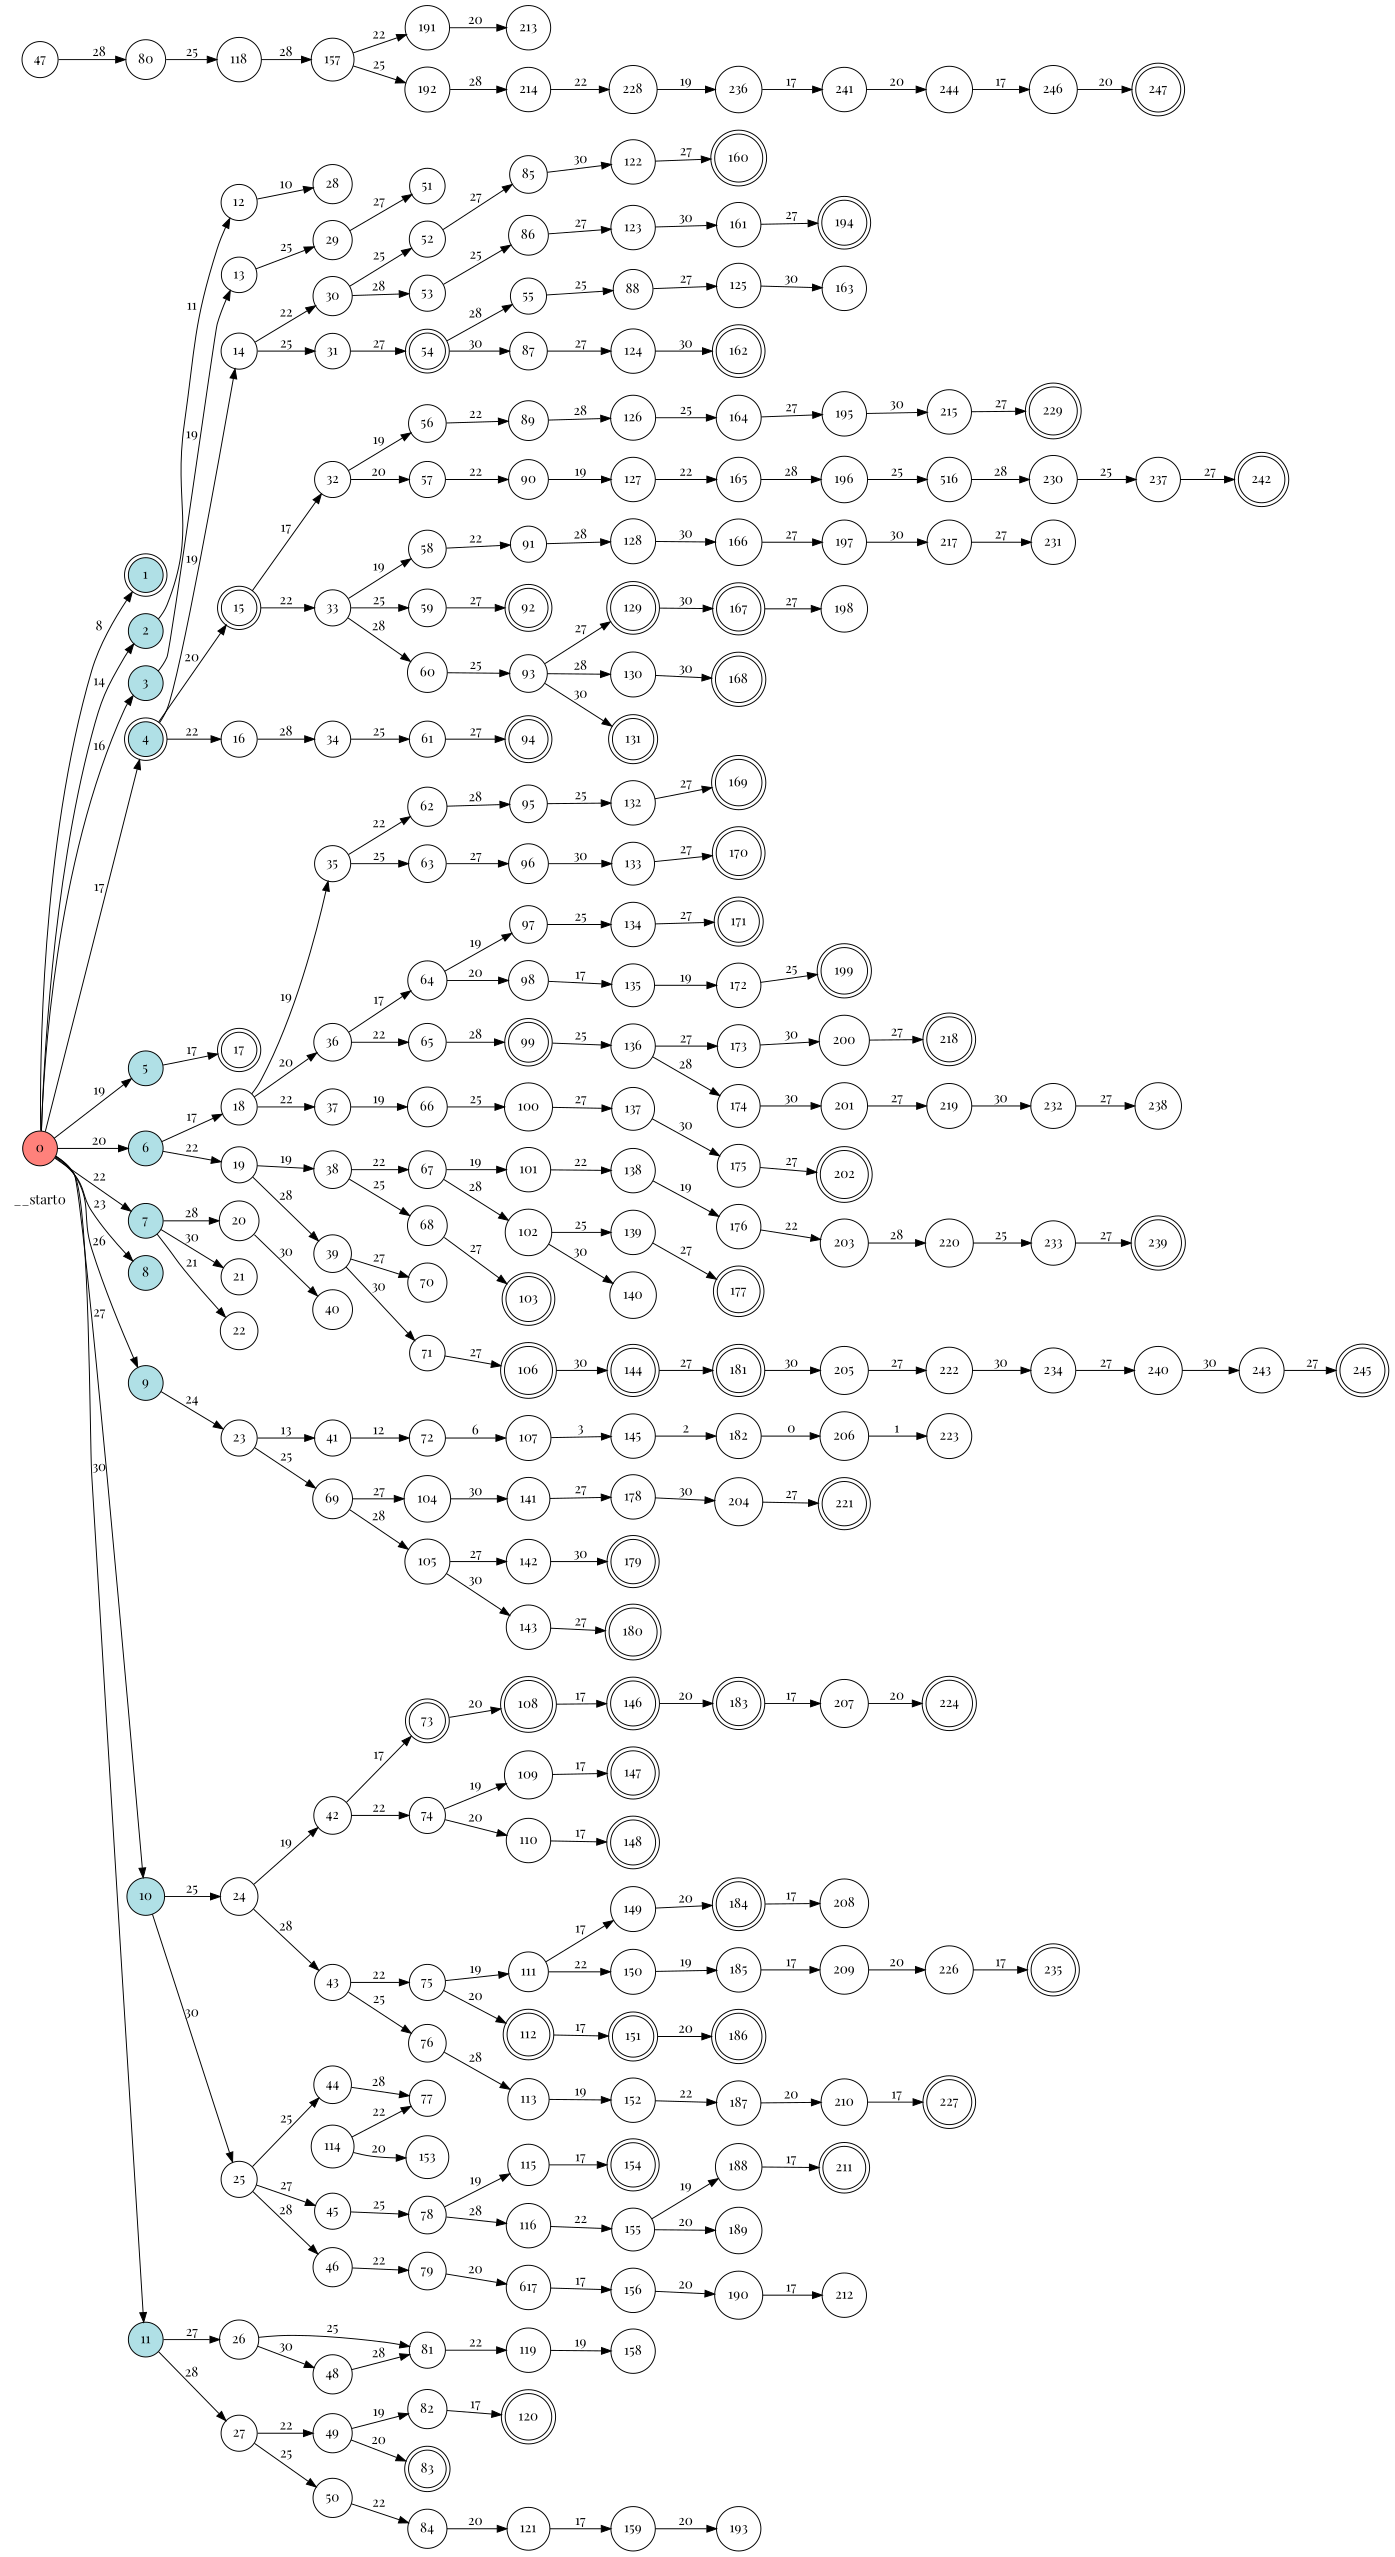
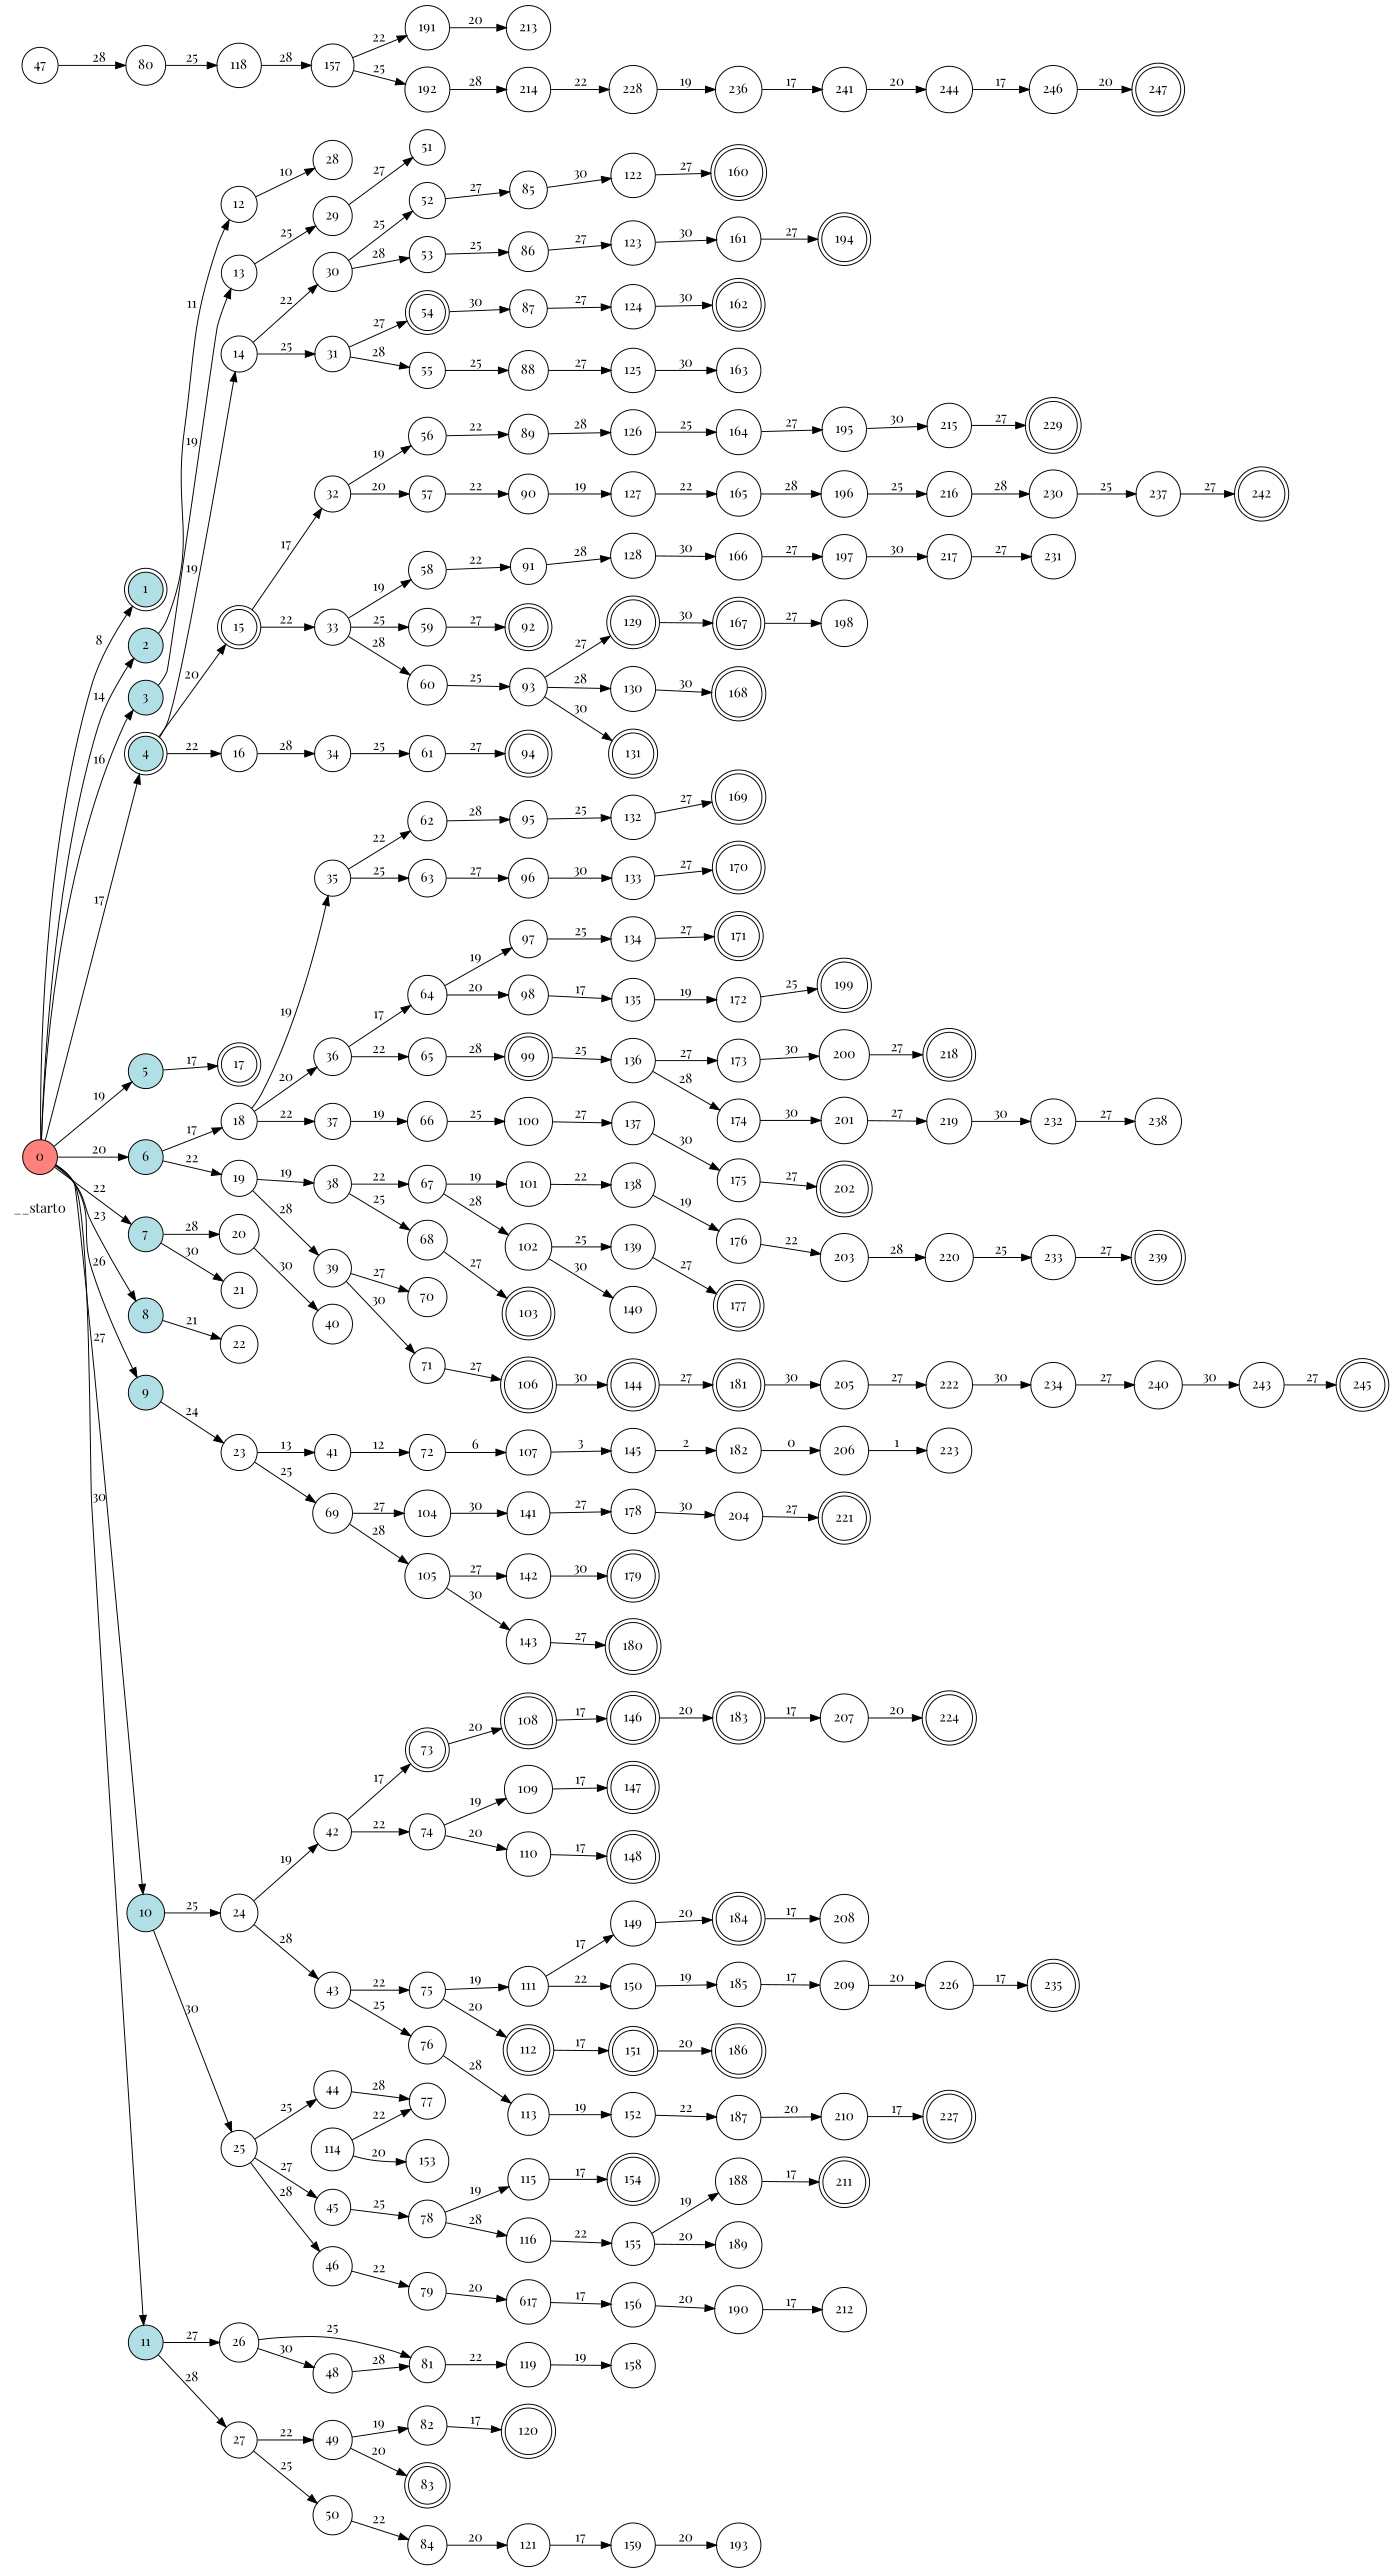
edge "54" -> "55": now "31" -> "55"
node "516": label "516" -> "216"
edge "7" -> "22": now "8" -> "22"
